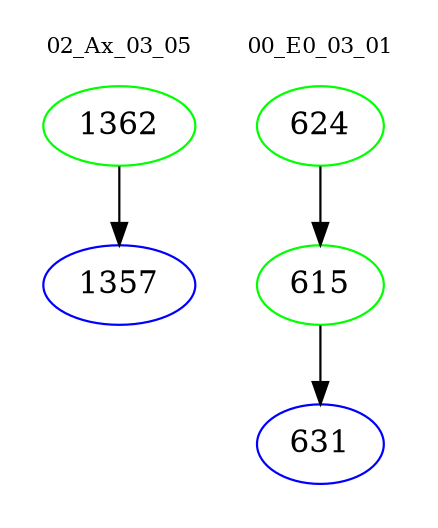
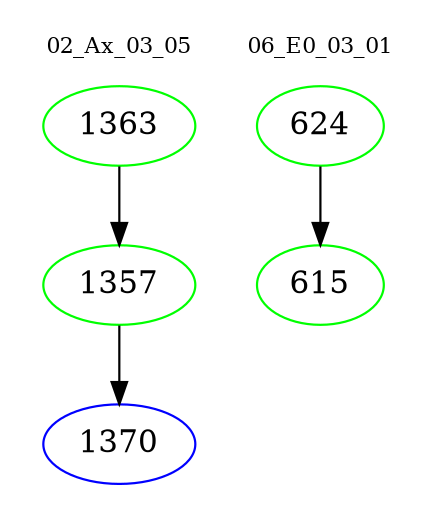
cluster "00_E0_03_01": label "00_E0_03_01" -> "06_E0_03_01"
node "1362": label "1362" -> "1363"
node "1357": color blue -> green
node "1370": added
node "631": removed
